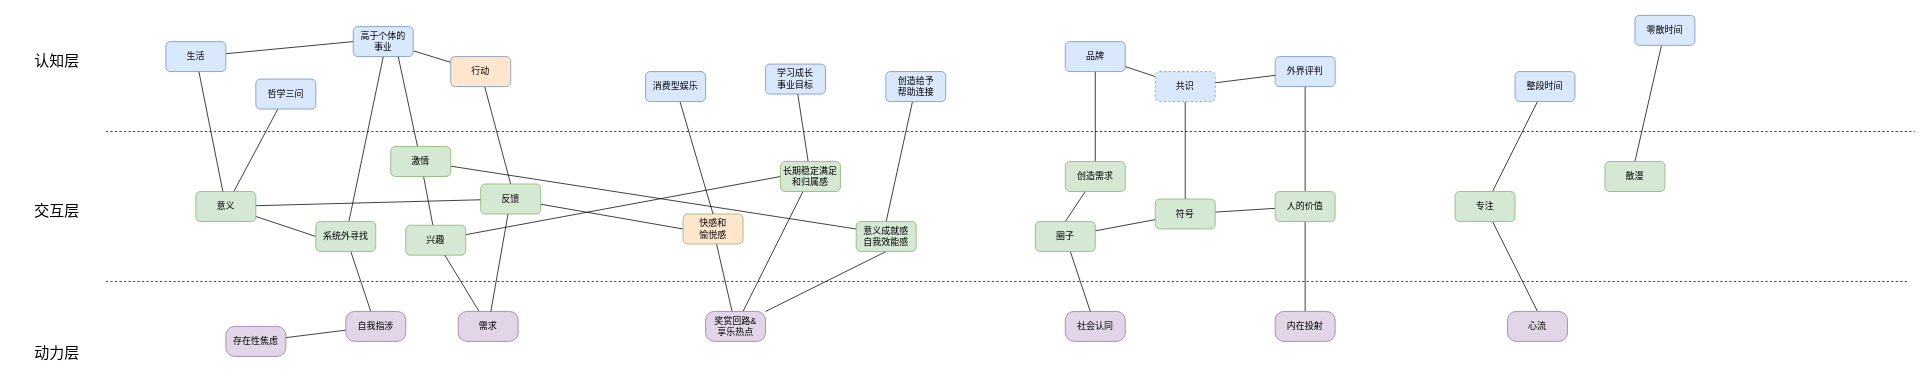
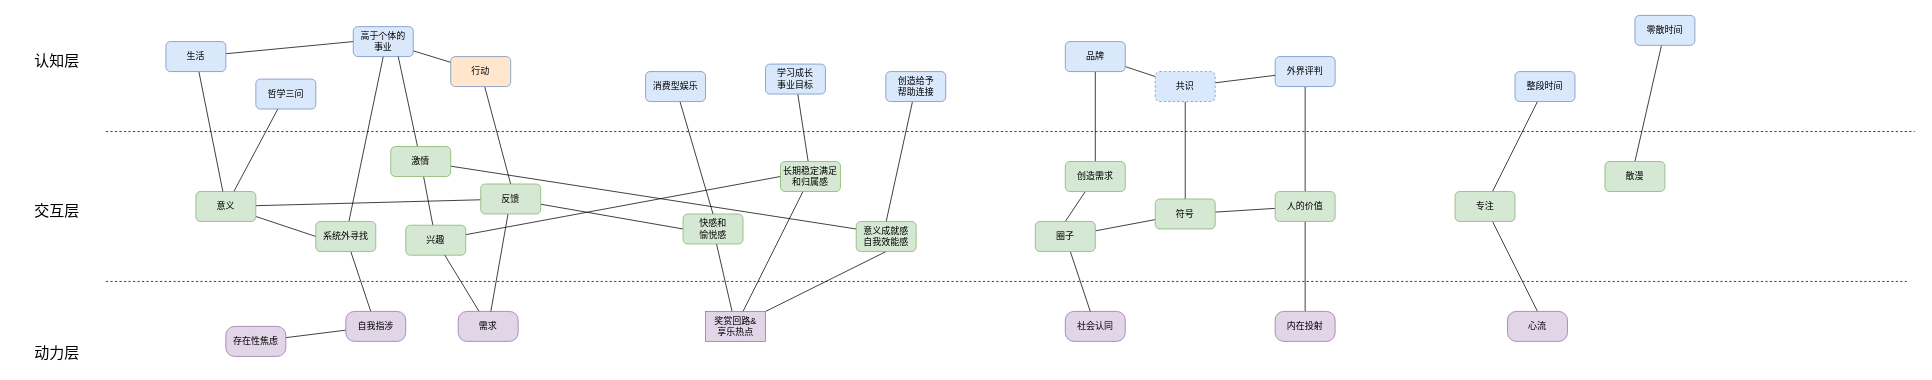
node "快感和 愉悦感": fillcolor #ffe6cc -> #d5e8d4
node "奖赏回路& 享乐热点": shape rounded rectangle -> rectangle
